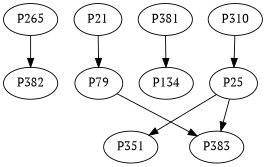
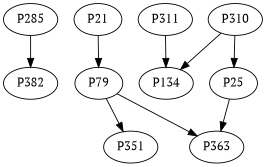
node "P265": label "P265" -> "P285"
node "P381": label "P381" -> "P311"
edge "P310" -> "P134": added
edge "P25" -> "P351": now "P79" -> "P351"
node "P383": label "P383" -> "P363"
